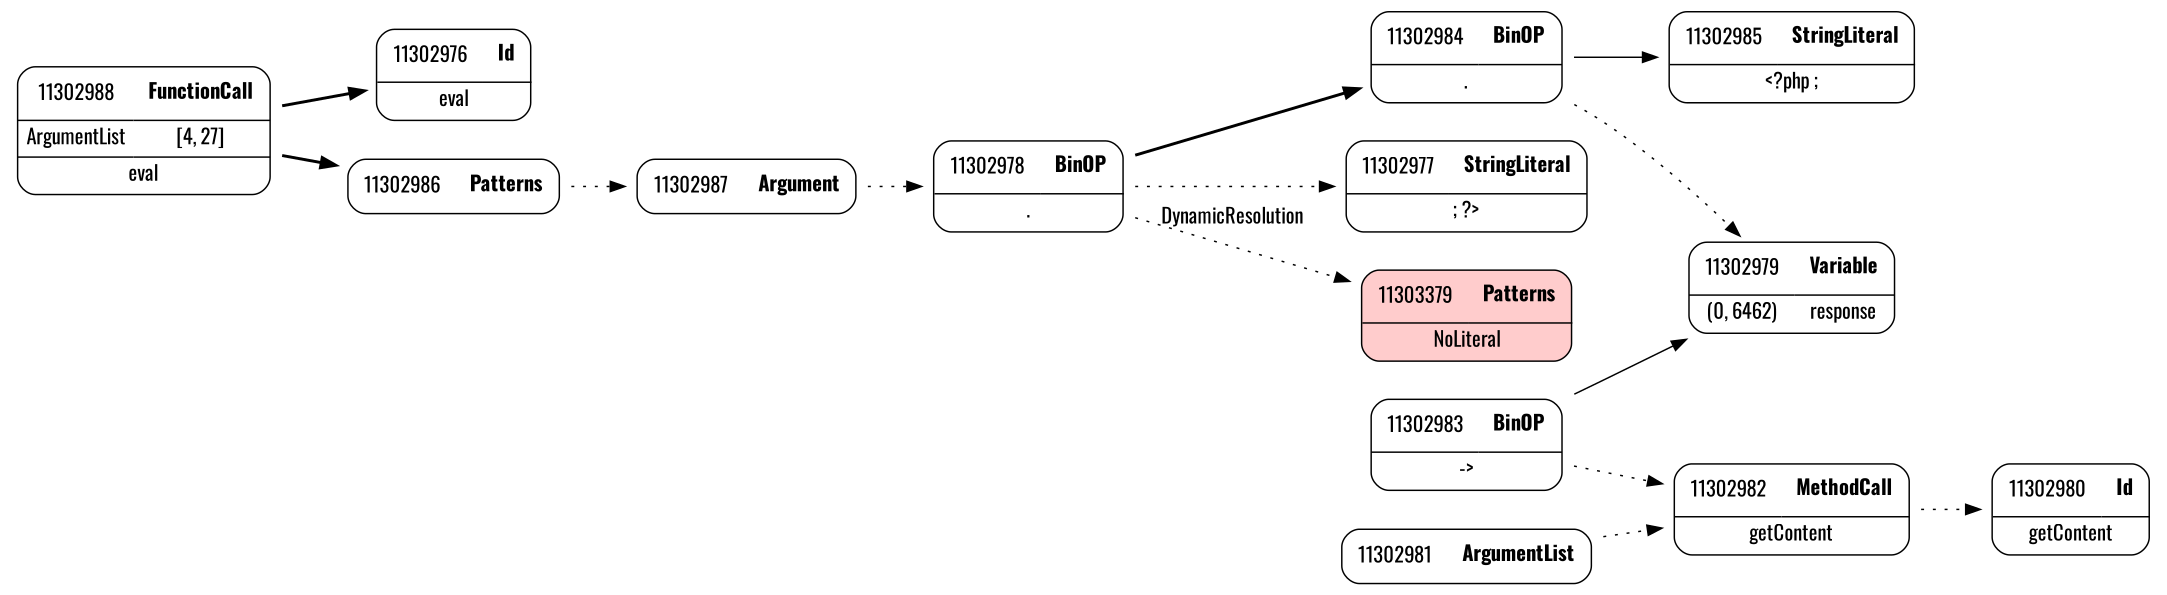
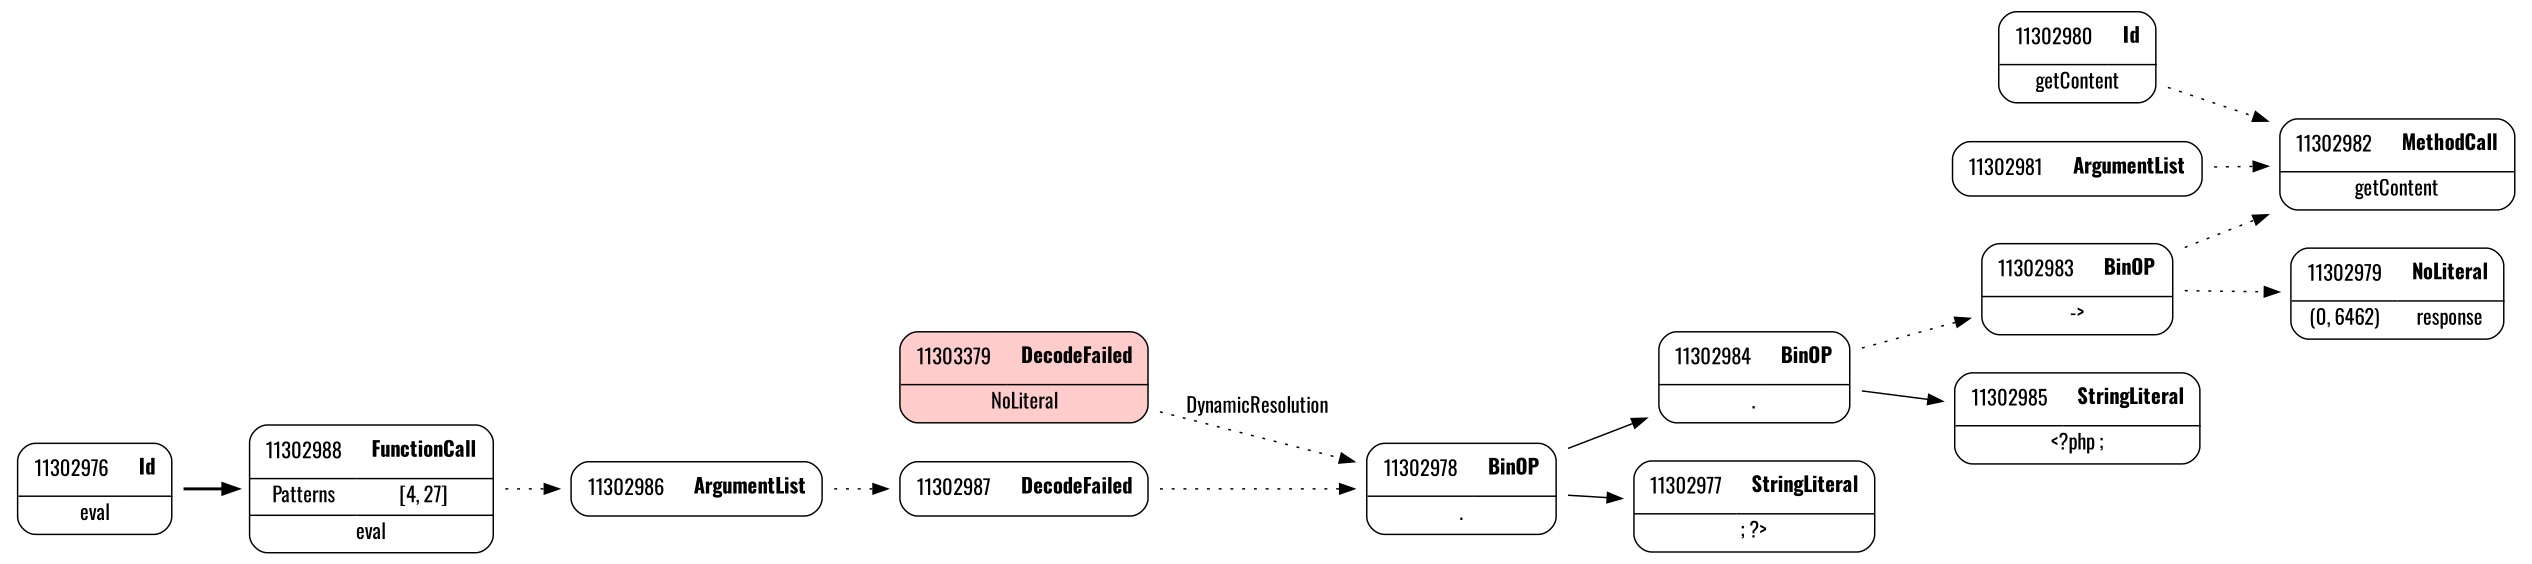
edge "11302988" -> "11302976": reversed
edge "11302978" -> "11302984": style bold -> solid
node "11302988": text "ArgumentList" -> "Patterns"
edge "11302988" -> "11302986": style bold -> dotted
edge "11302984" -> "11302979": now "11302984" -> "11302983"
node "11302986": text "Patterns" -> "ArgumentList"
node "11302987": text "Argument" -> "DecodeFailed"
edge "11302978" -> "11302977": style dotted -> solid
edge "11302978" -> "11303379": reversed
node "11302979": text "Variable" -> "NoLiteral"
node "11303379": text "Patterns" -> "DecodeFailed"
edge "11302983" -> "11302979": style solid -> dotted
edge "11302982" -> "11302980": reversed
